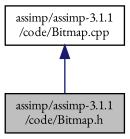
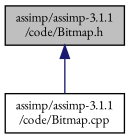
edge "assimp/assimp-3.1.1 /code/Bitmap.h" -> "assimp/assimp-3.1.1 /code/Bitmap.cpp": reversed
